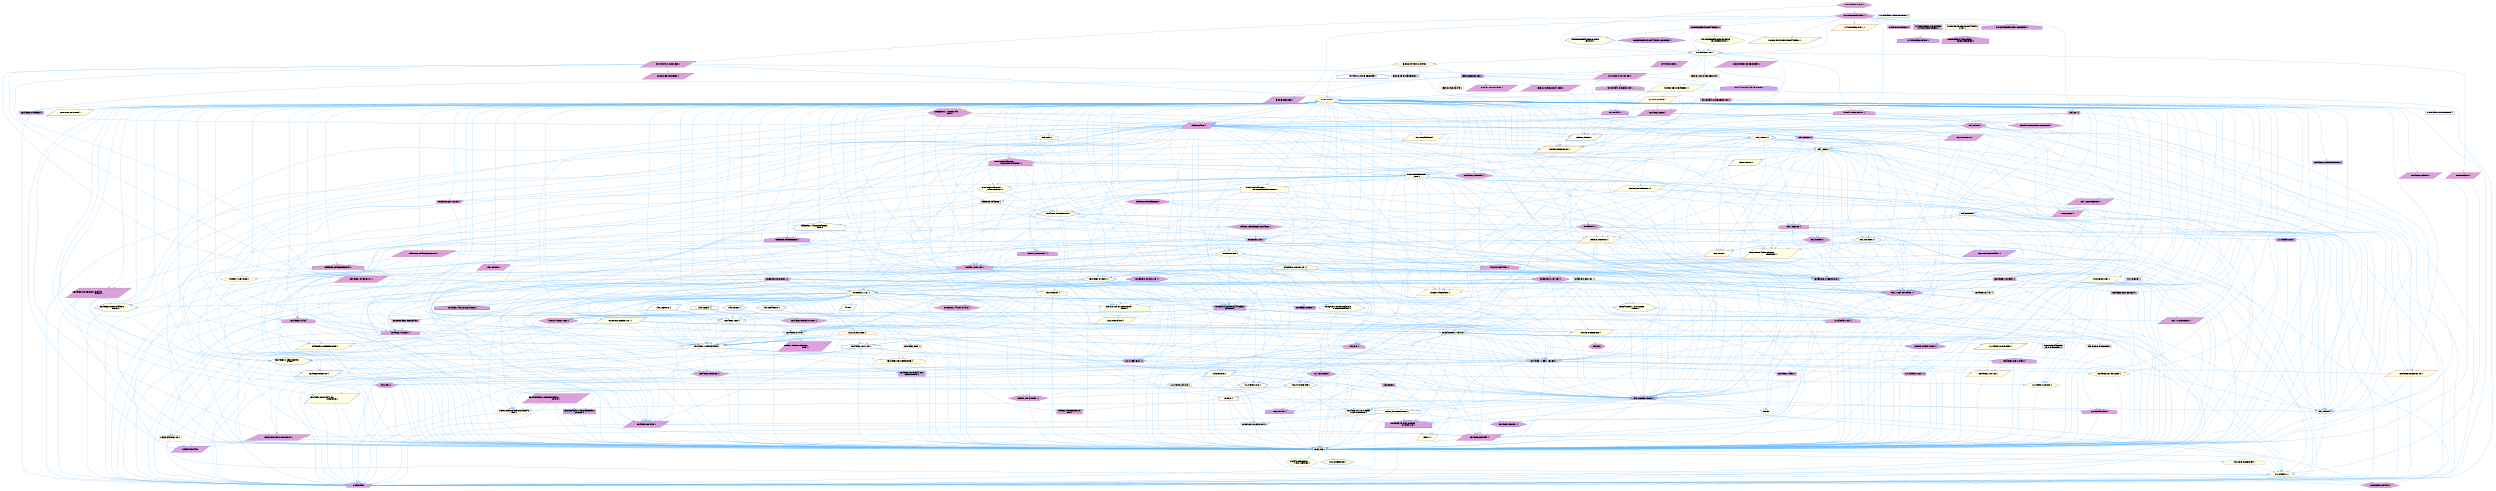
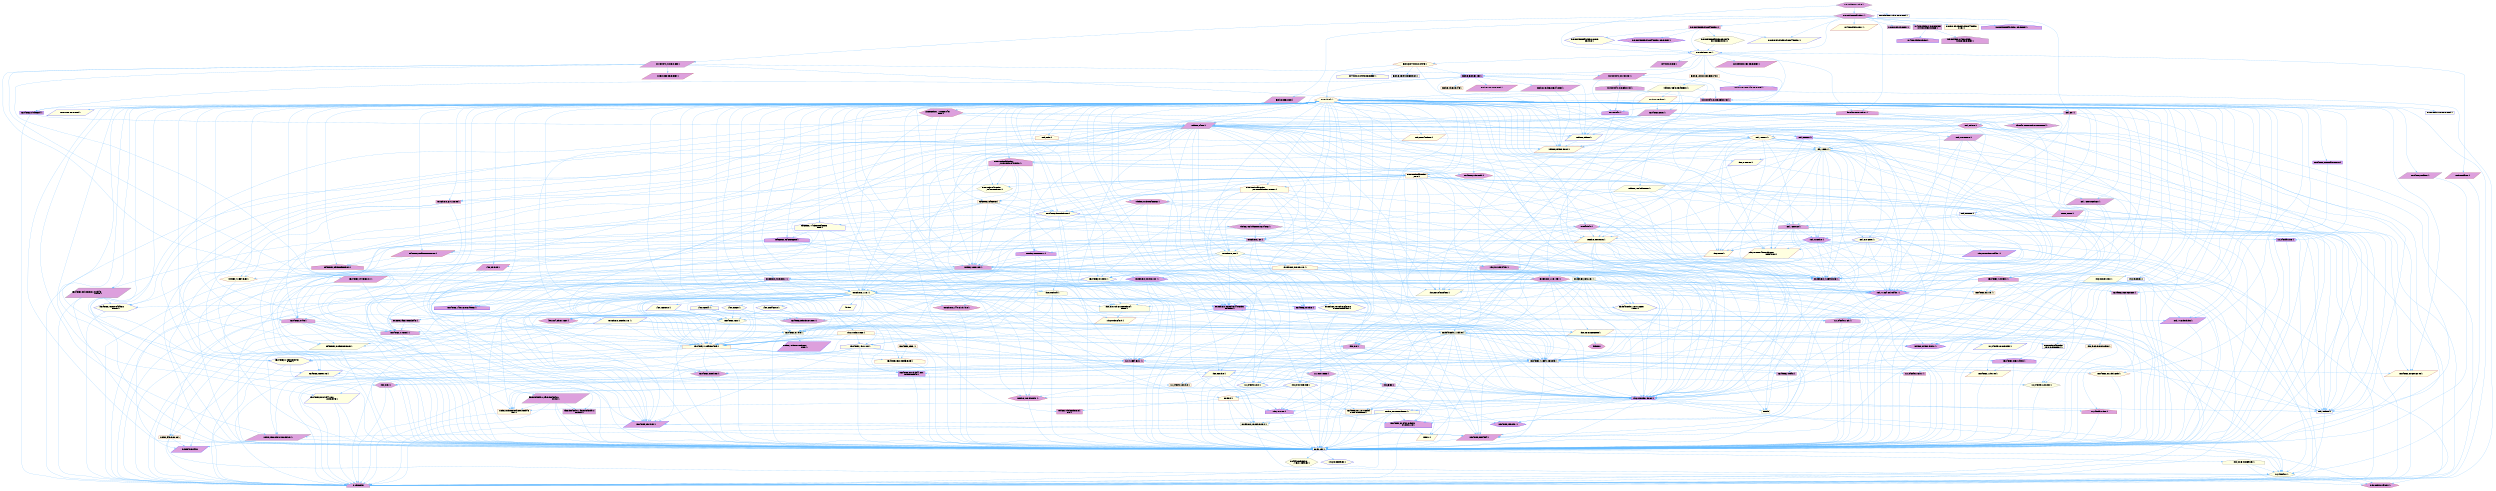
node "Templates/UniquePtr.h": shape box -> house
